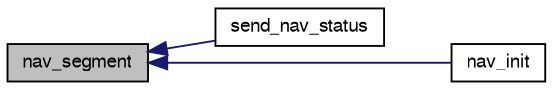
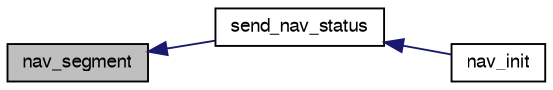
edge "nav_init" -> "nav_segment": now "nav_init" -> "send_nav_status"
